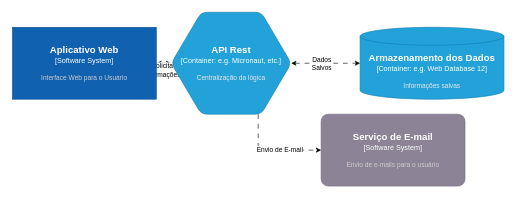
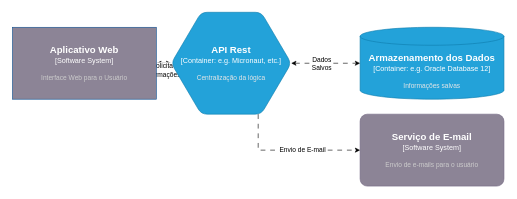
node "Aplicativo Web [Software System] Interface Web para o Usuário": fillcolor #1061b0 -> #8c8496
node "Armazenamento dos Dados [Container: e.g. Web Database 12] Informações salvas": label "Armazenamento dos Dados [Container: e.g. Web Database 12] Informações salvas" -> "Armazenamento dos Dados [Container: e.g. Oracle Database 12] Informações salvas"
node "Serviço de E-mail [Software System] Envio de e-mails para o usuário": moved (393, 150) -> (432, 150)
